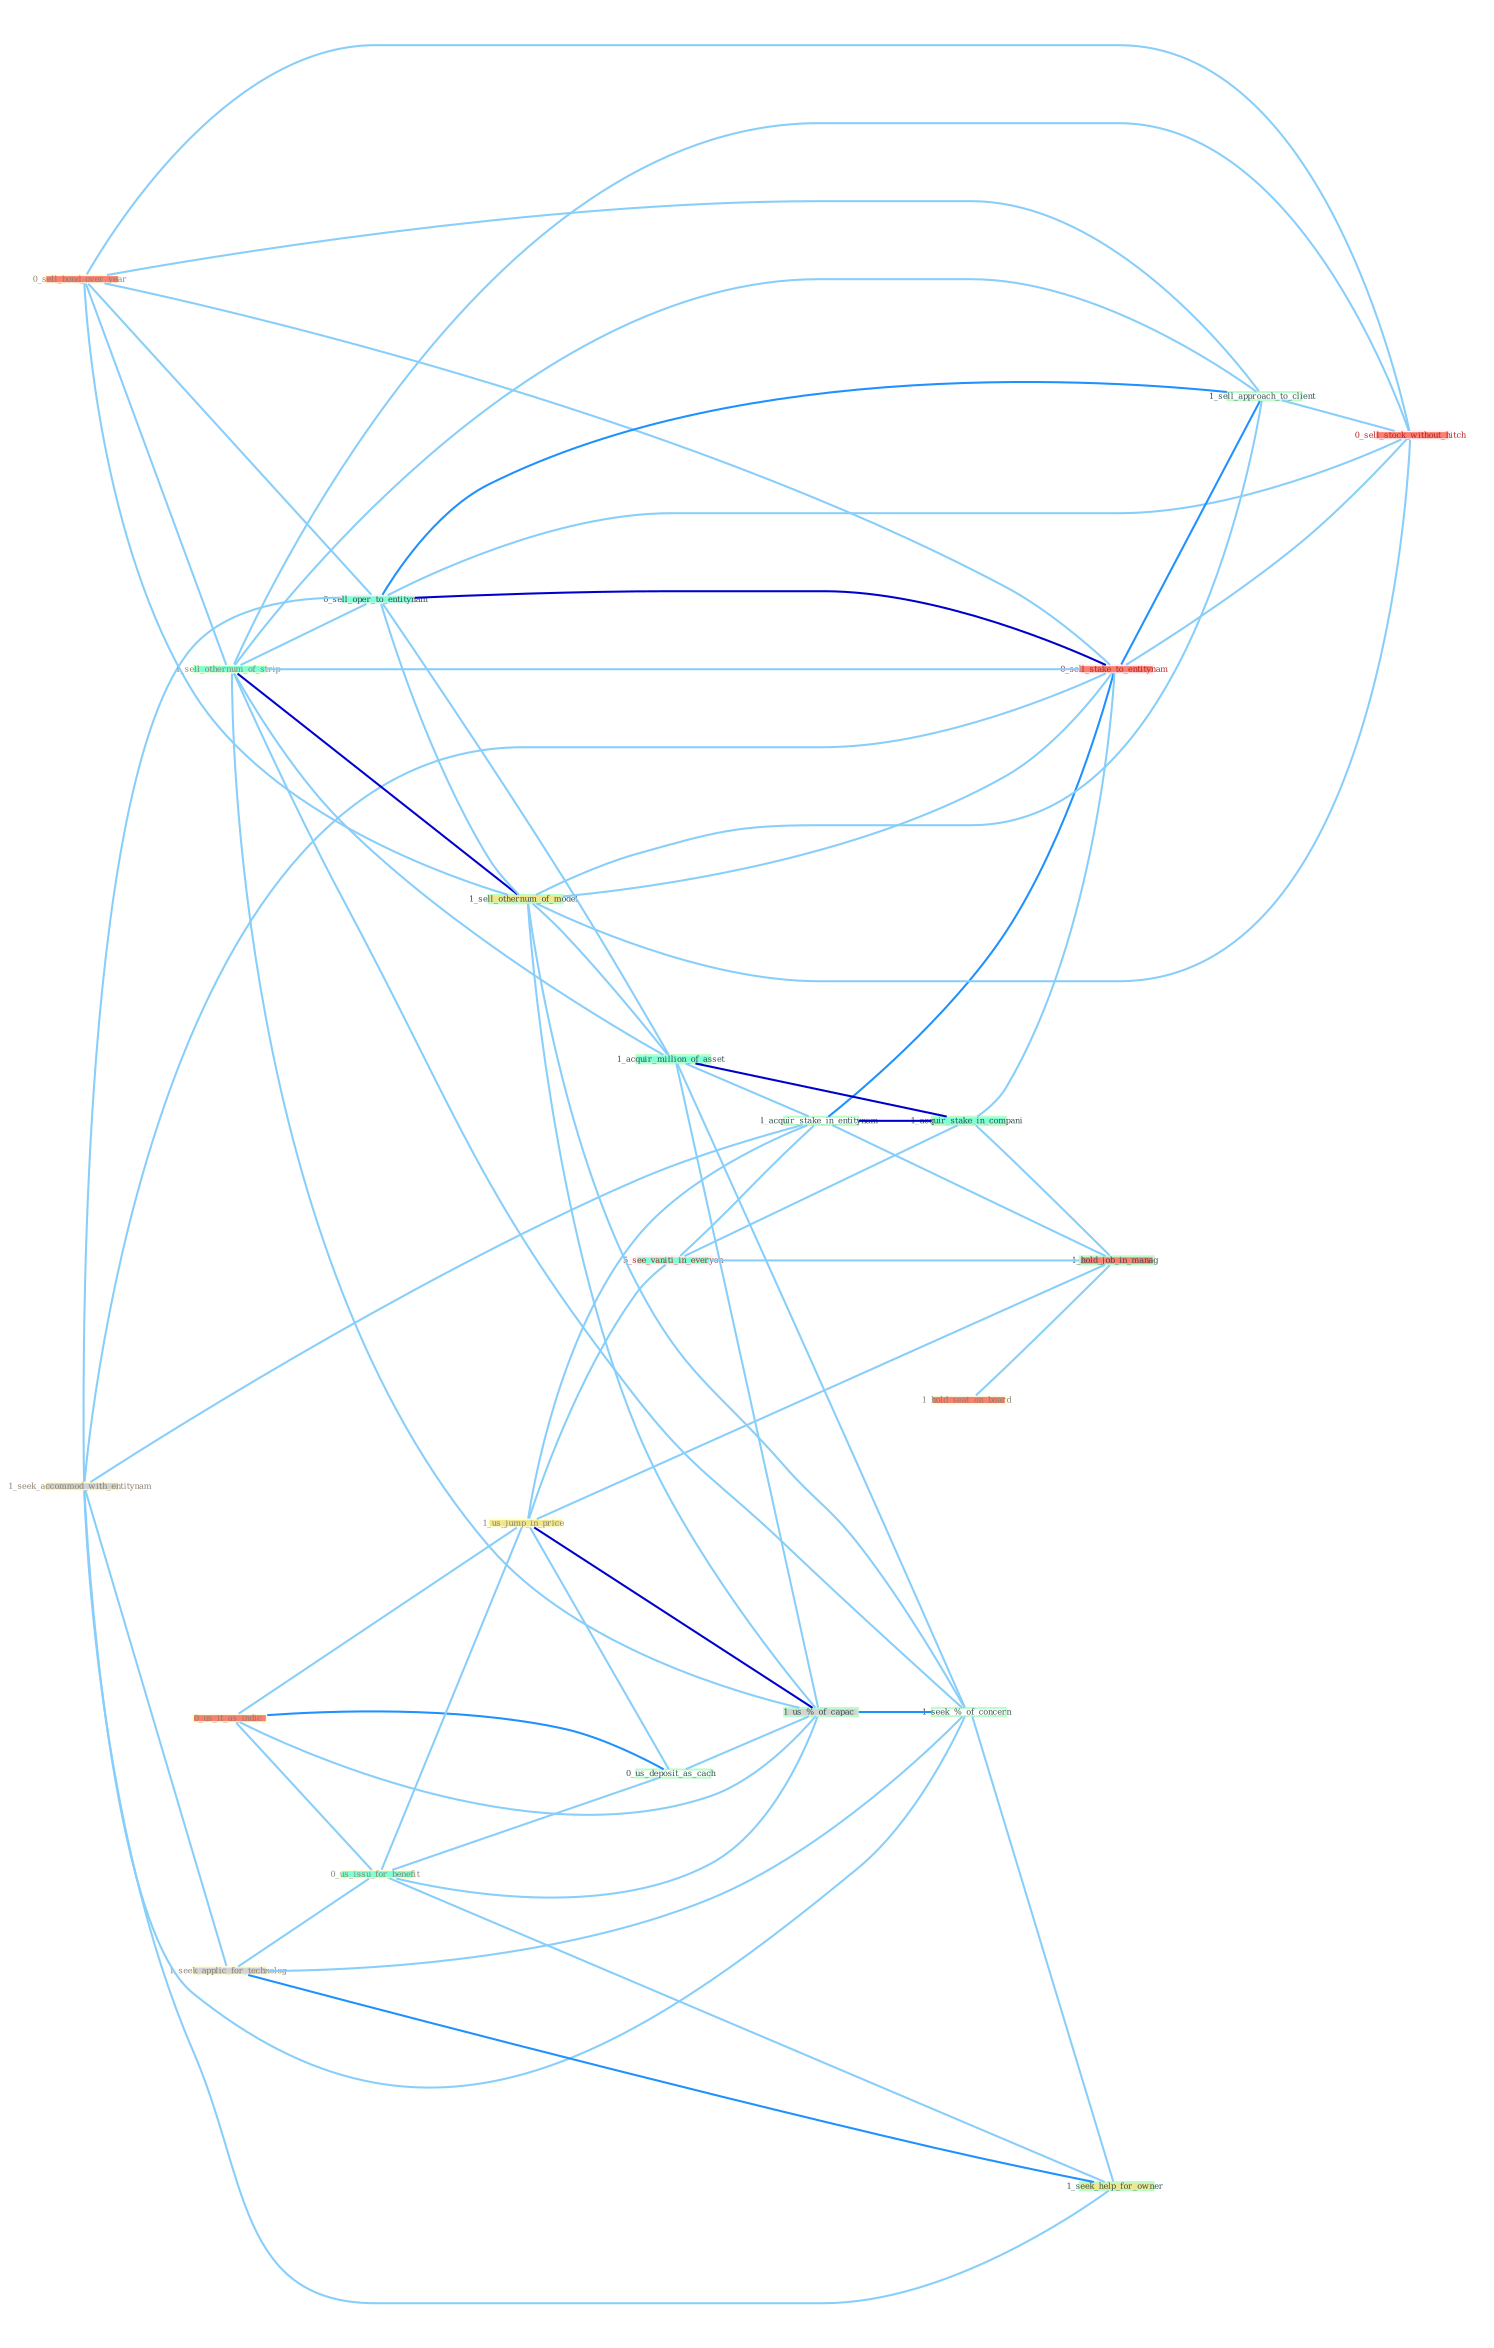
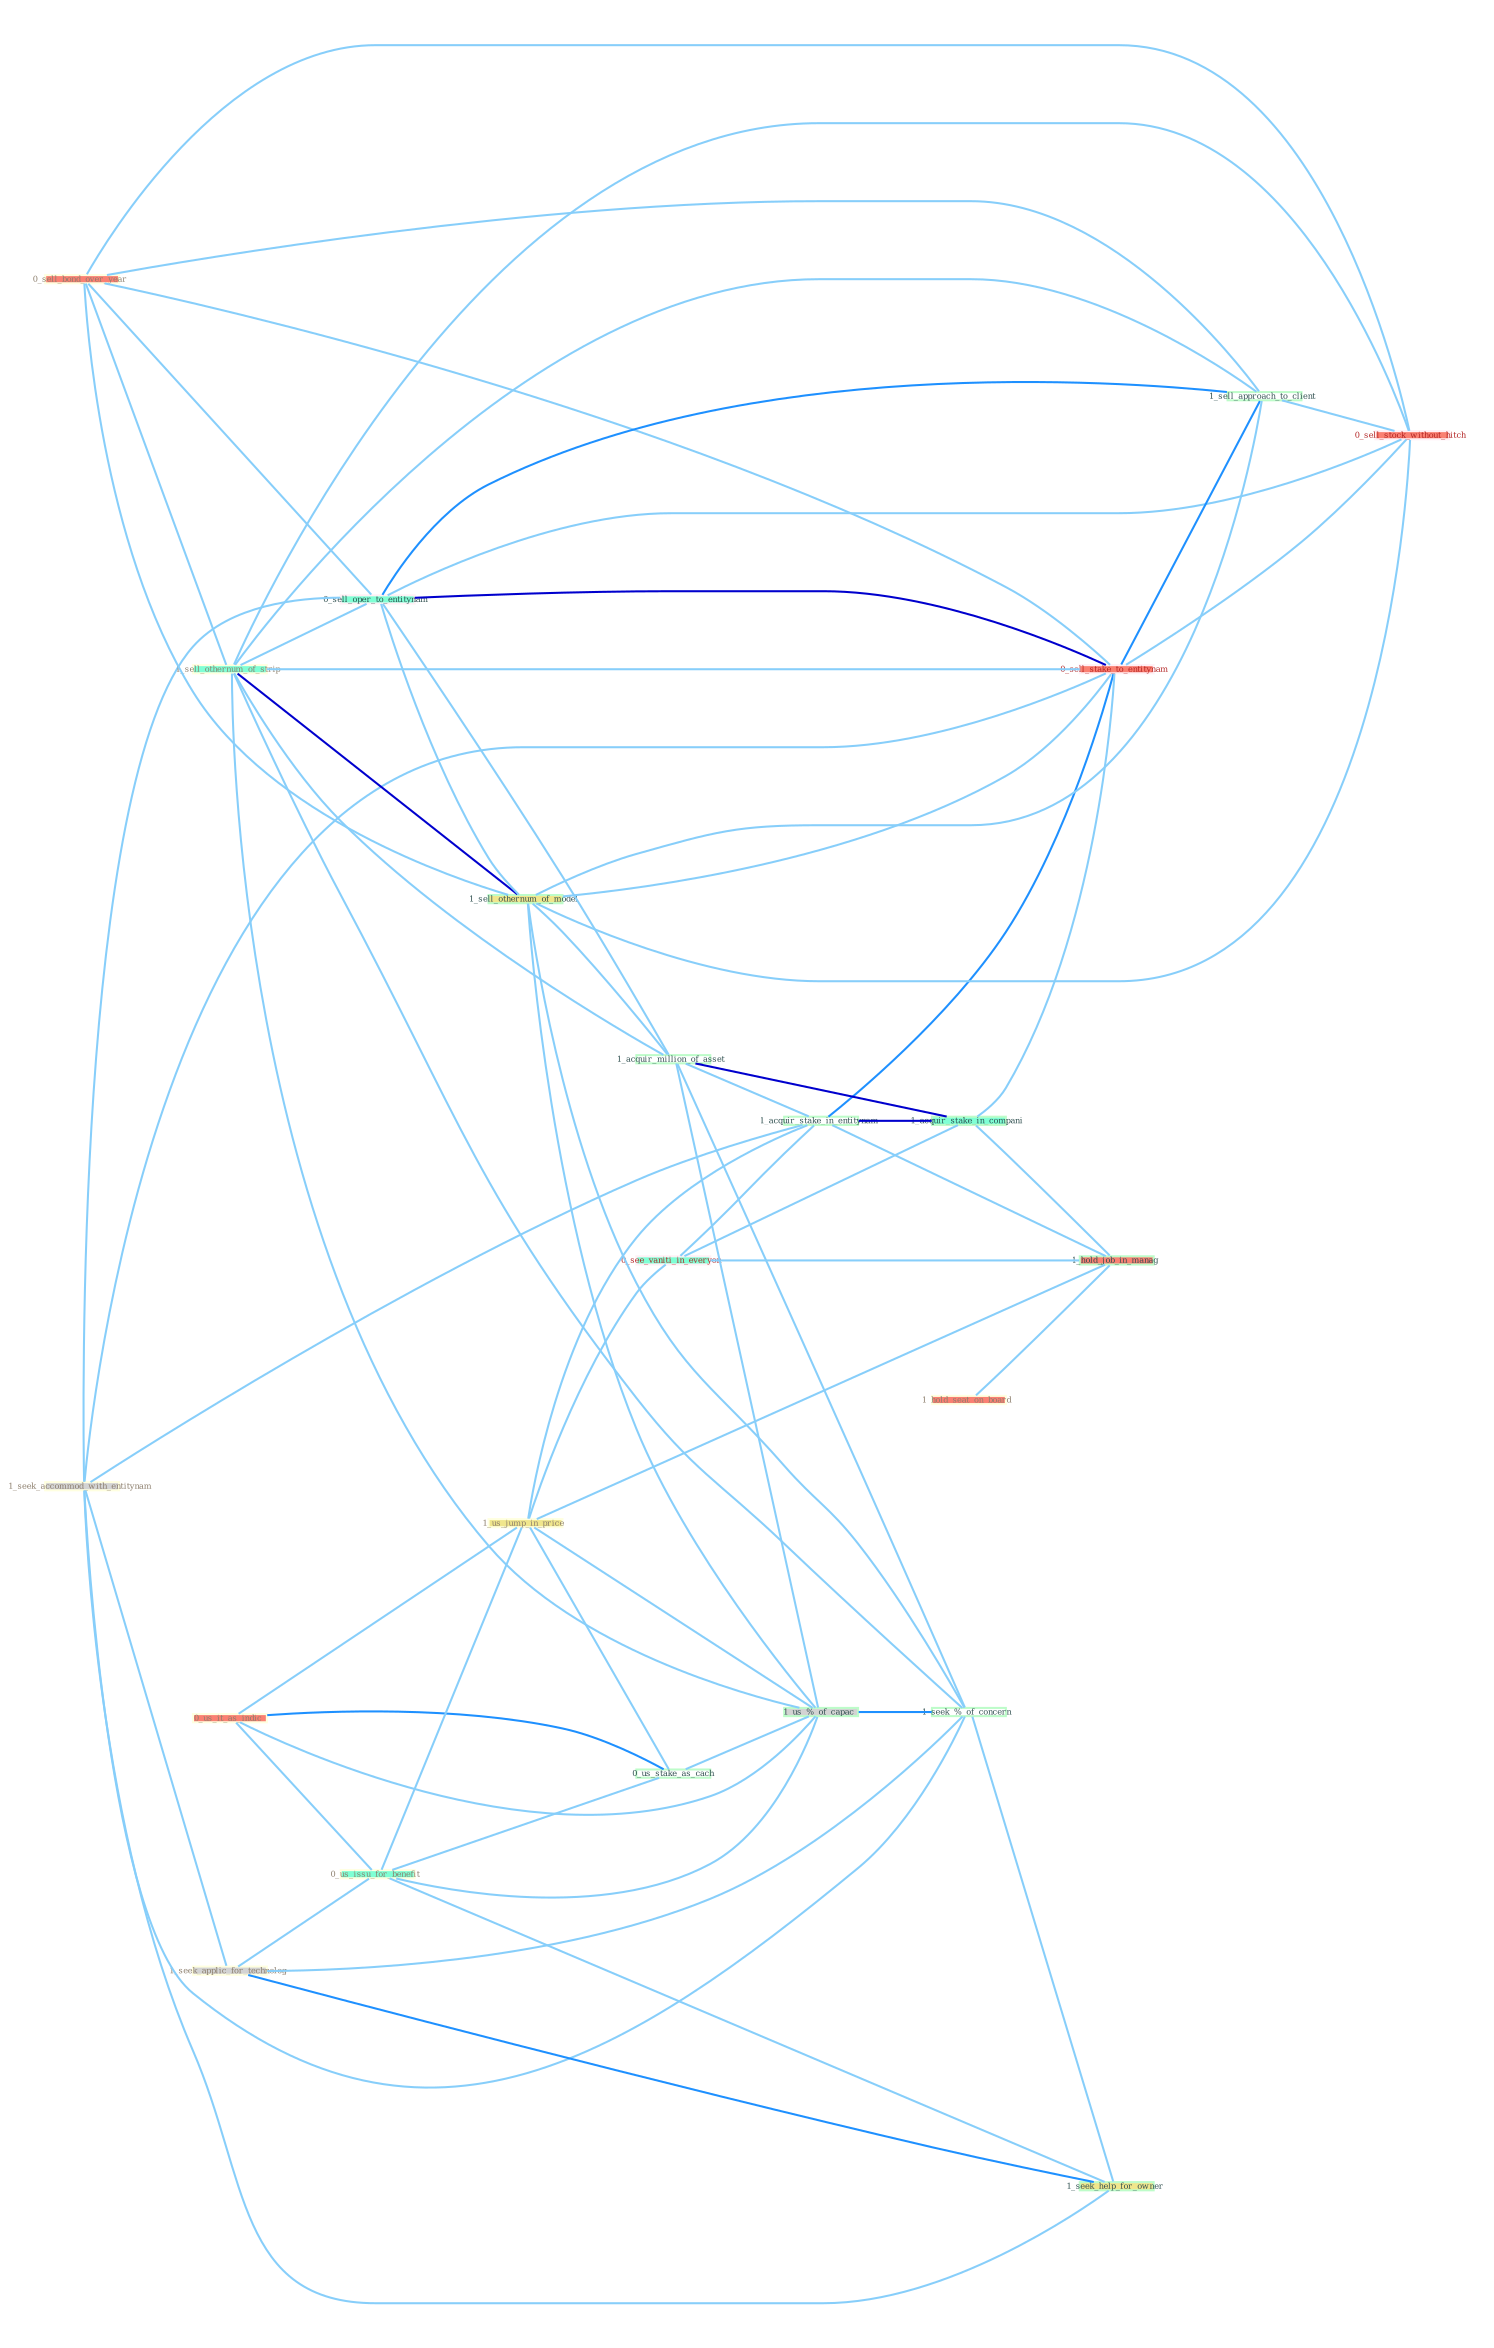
node "1_acquir_million_of_asset": fillcolor aquamarine -> white
node "5_see_vaniti_in_everyon": label "5_see_vaniti_in_everyon" -> "0_see_vaniti_in_everyon"
edge "1_us_jump_in_price" -- "1_us_%_of_capac": color #0000cd -> #87cefa
node "0_us_deposit_as_cach": label "0_us_deposit_as_cach" -> "0_us_stake_as_cach"
